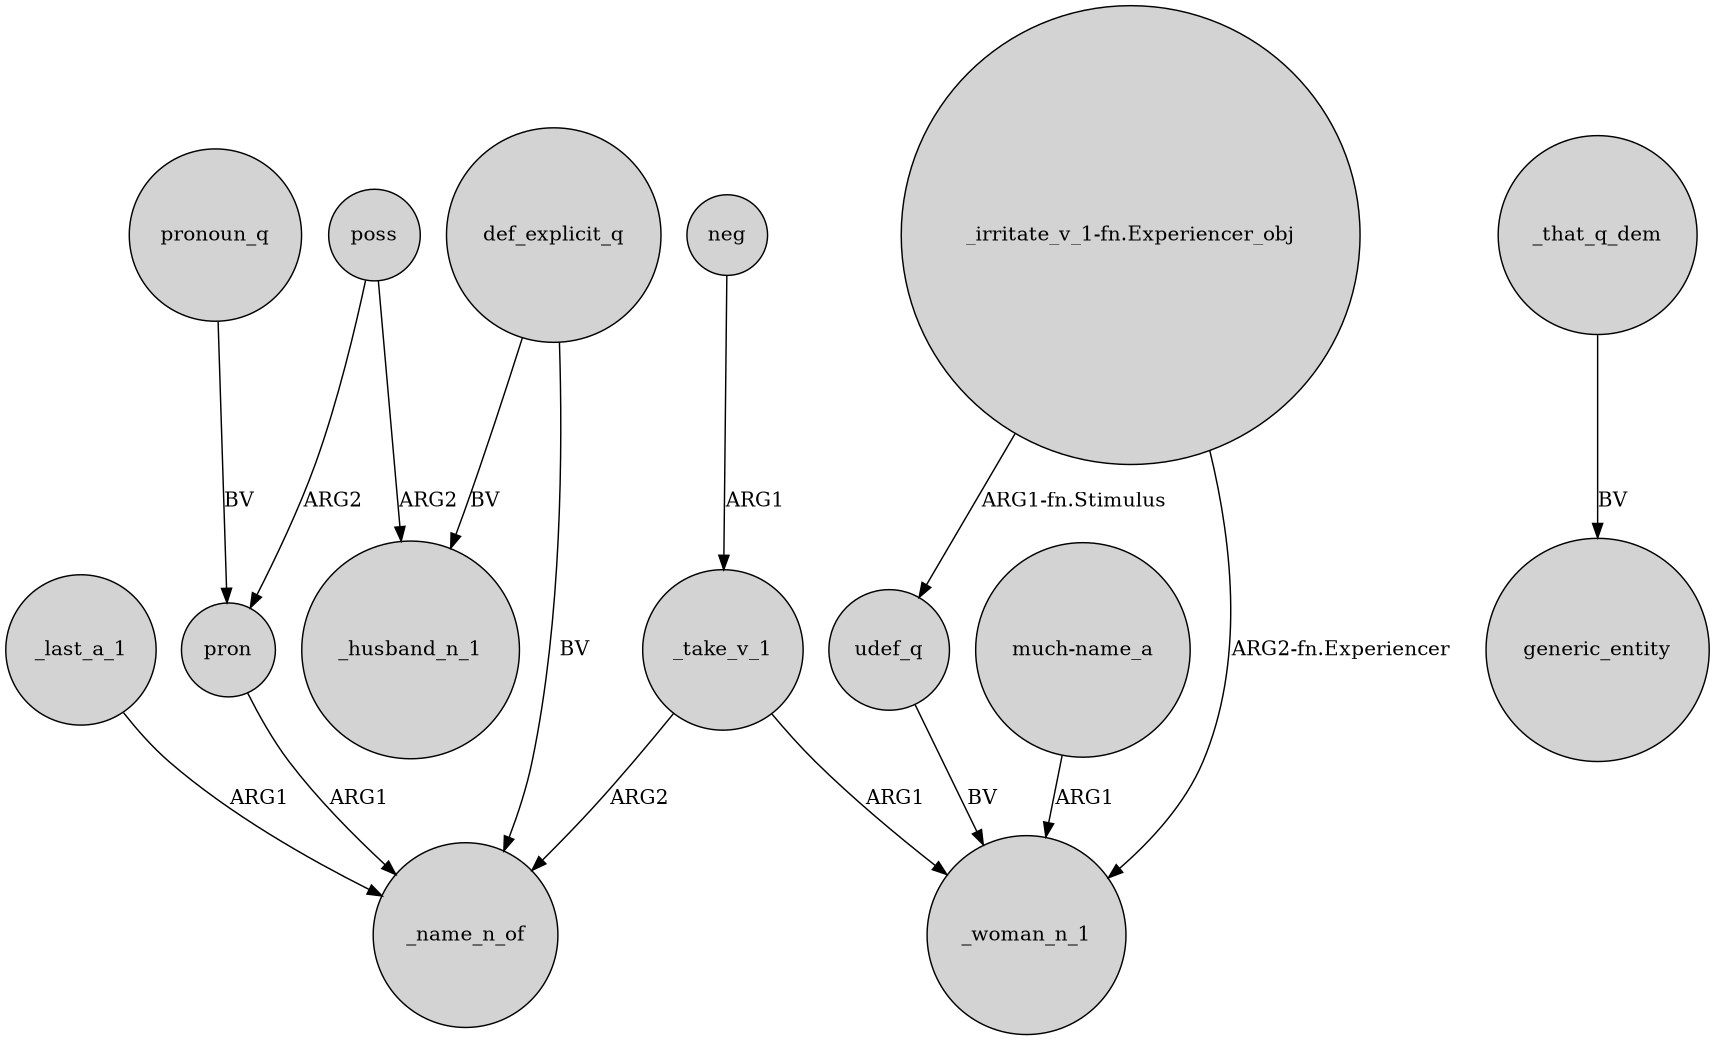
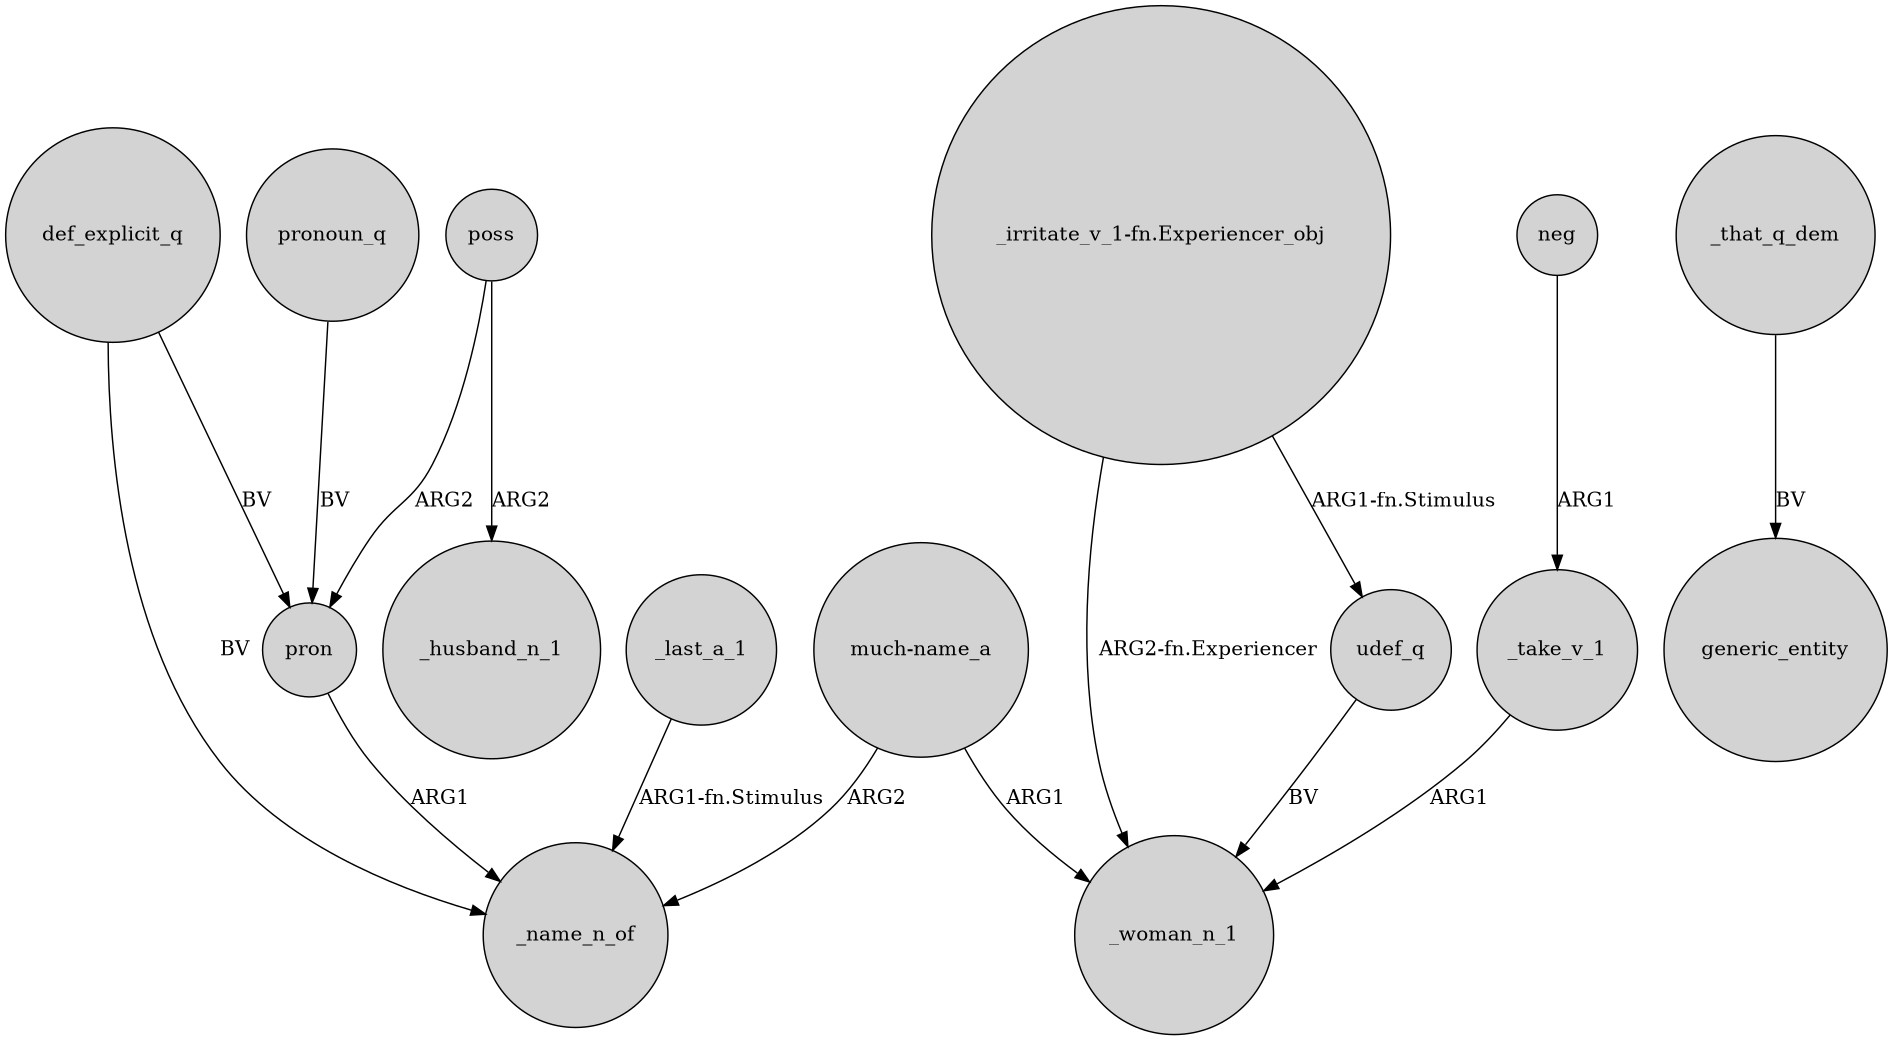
edge "def_explicit_q" -> "_husband_n_1": now "def_explicit_q" -> "pron"
edge "_take_v_1" -> "_name_n_of": now "much-name_a" -> "_name_n_of"
edge "_last_a_1" -> "_name_n_of": label "ARG1" -> "ARG1-fn.Stimulus"
